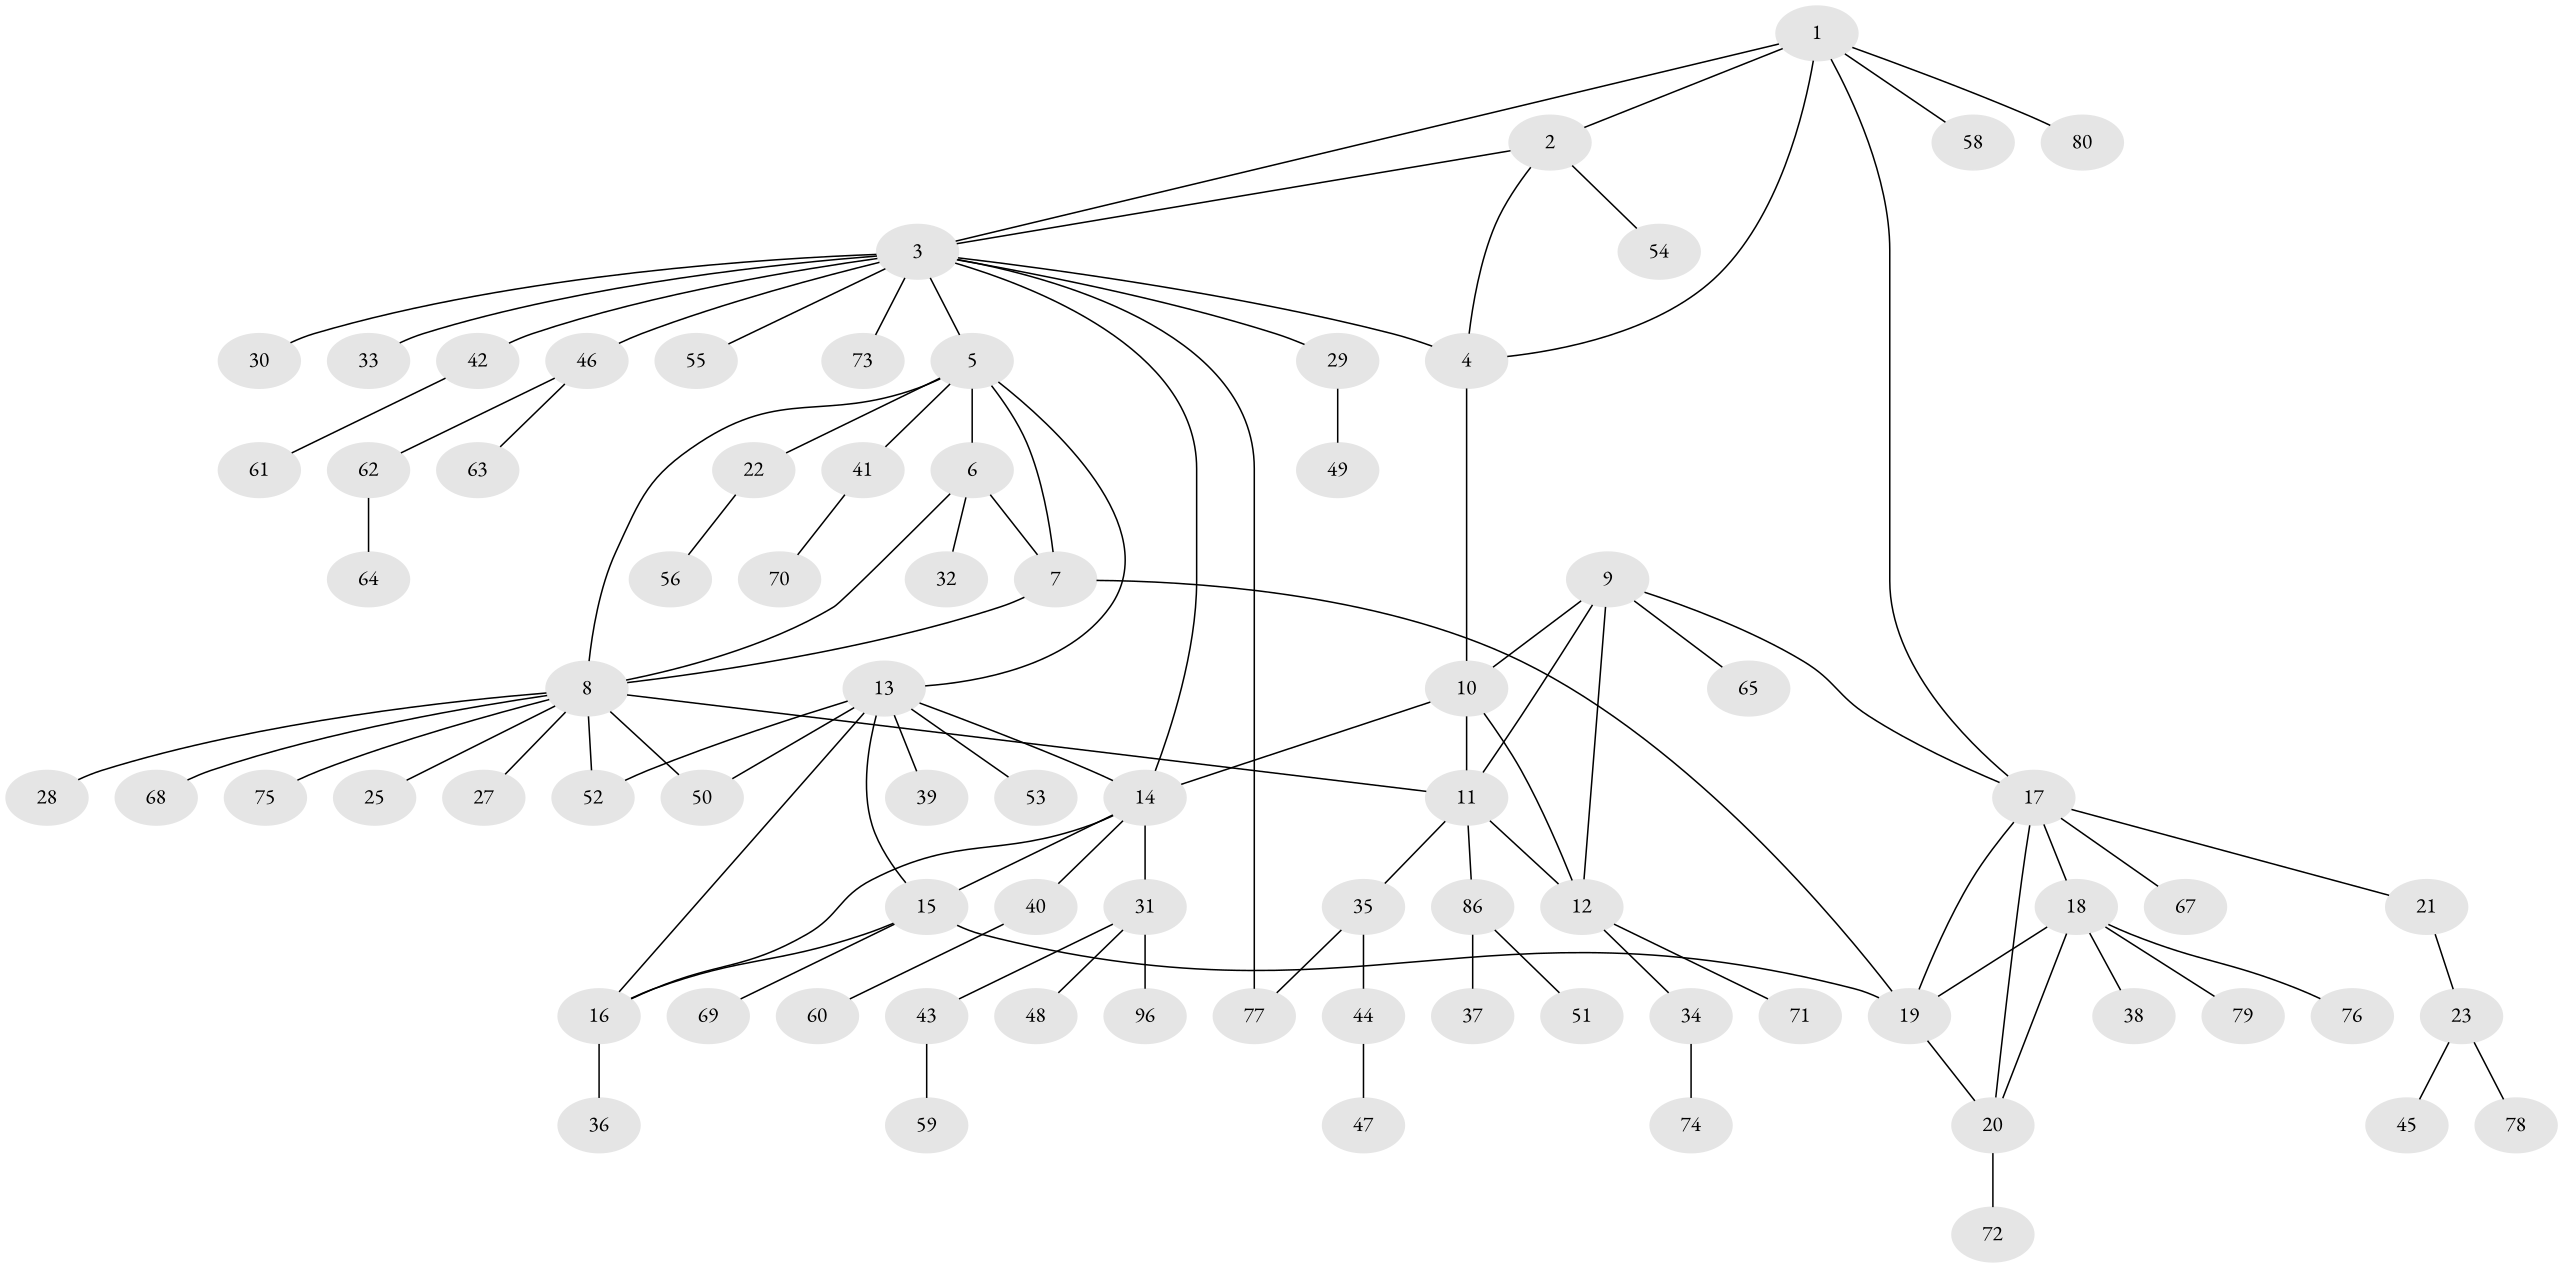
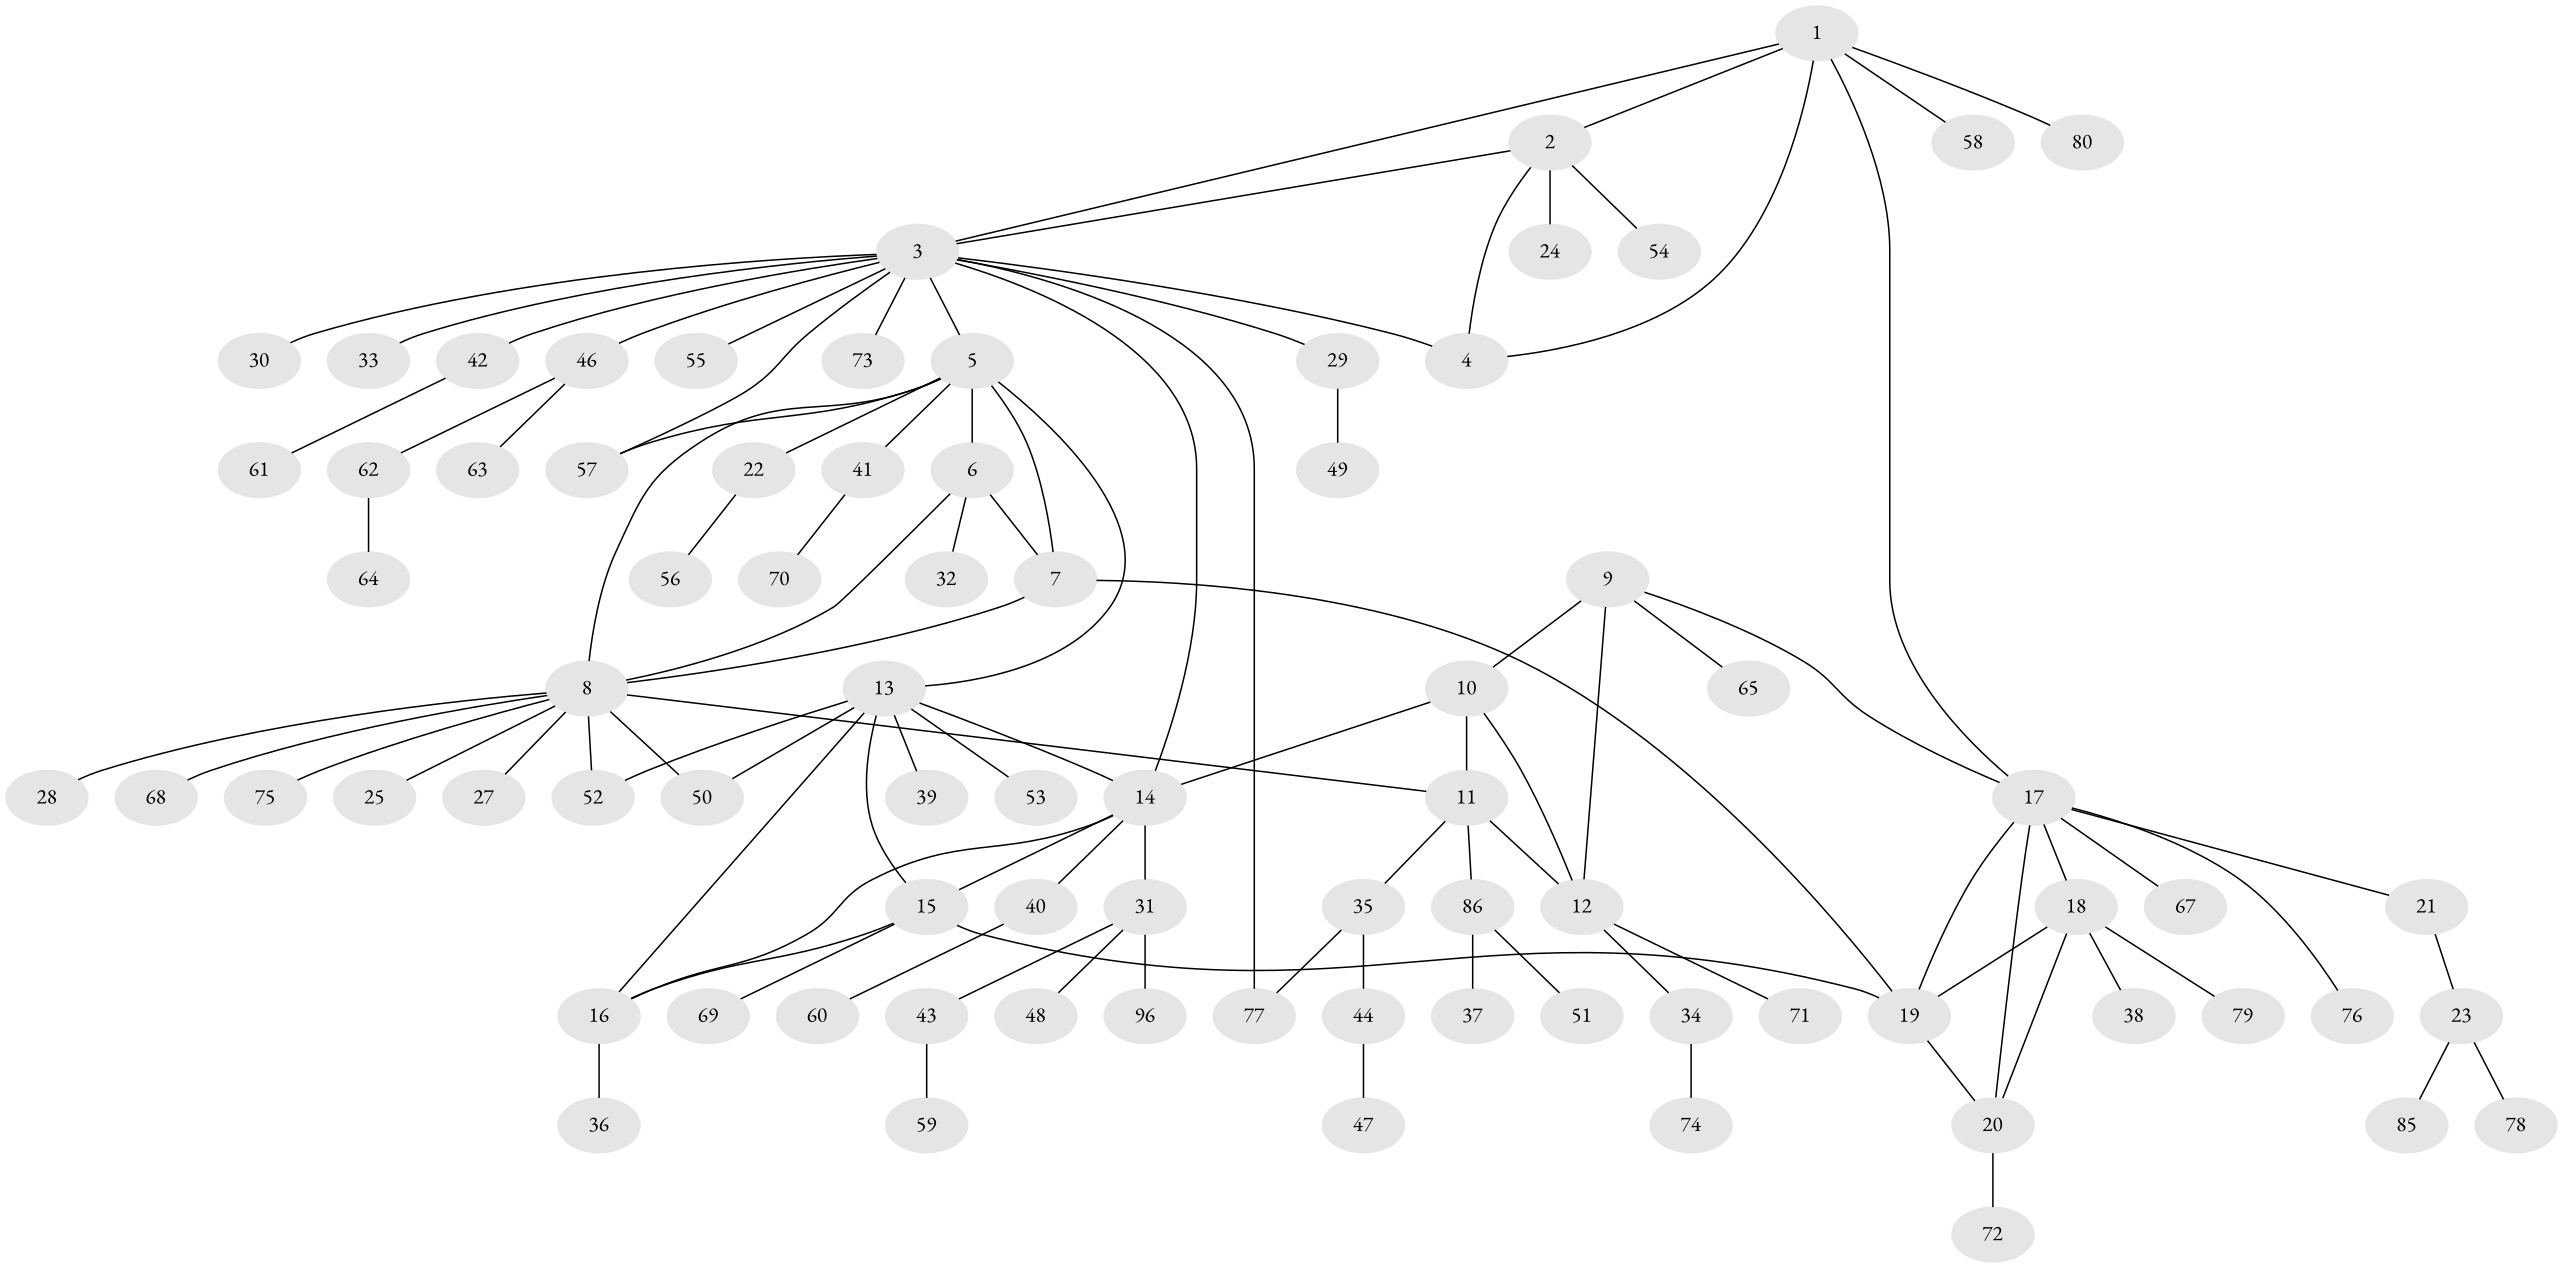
node "24": added
node "57": added
edge "4" -- "10": removed
edge "9" -- "11": removed
edge "18" -- "76": now "17" -- "76"
node "45": label "45" -> "85"
